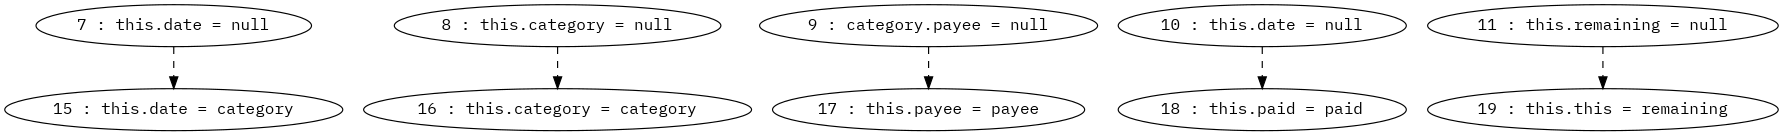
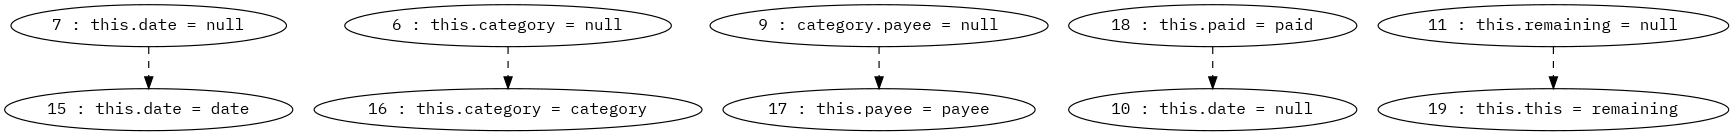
node "8 : this.category = null": label "8 : this.category = null" -> "6 : this.category = null"
edge "10 : this.date = null" -> "18 : this.paid = paid": reversed
node "15 : this.date = category": label "15 : this.date = category" -> "15 : this.date = date"
